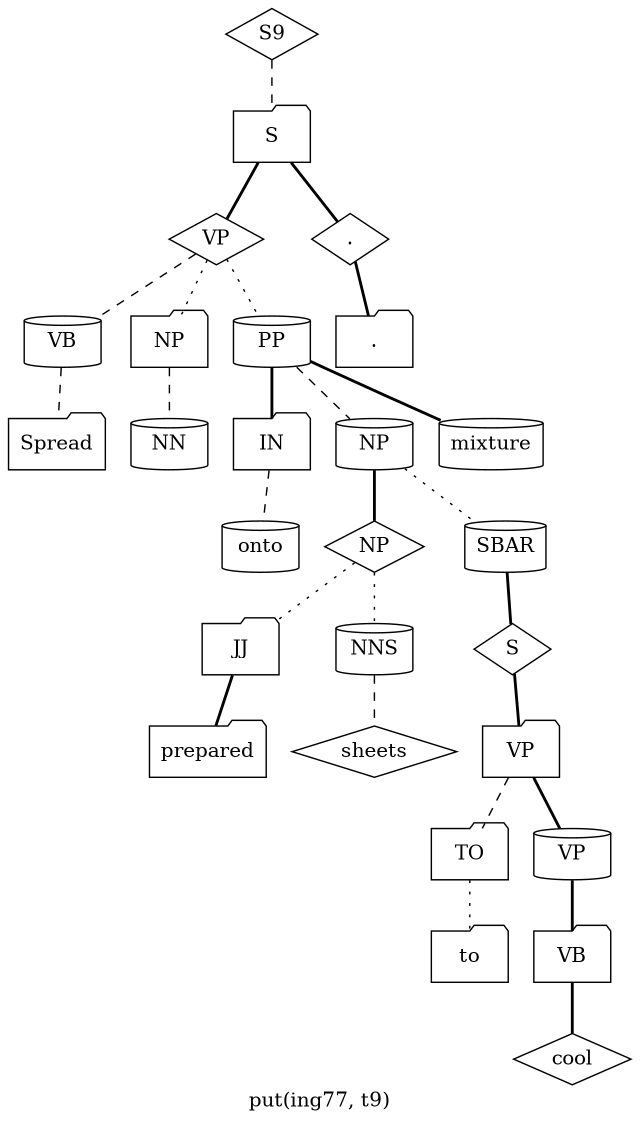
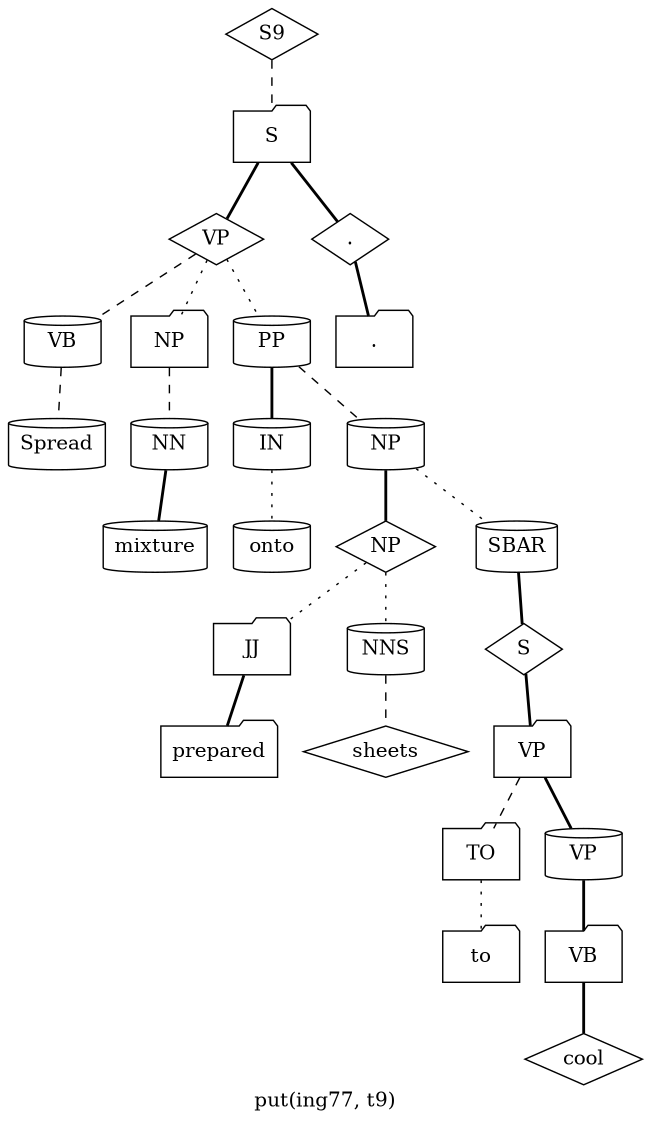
edge "PP" -- "mixture": now "NN" -- "mixture"
node "Spread": shape folder -> cylinder
node "IN": shape folder -> cylinder
edge "IN" -- "onto": style dashed -> dotted
